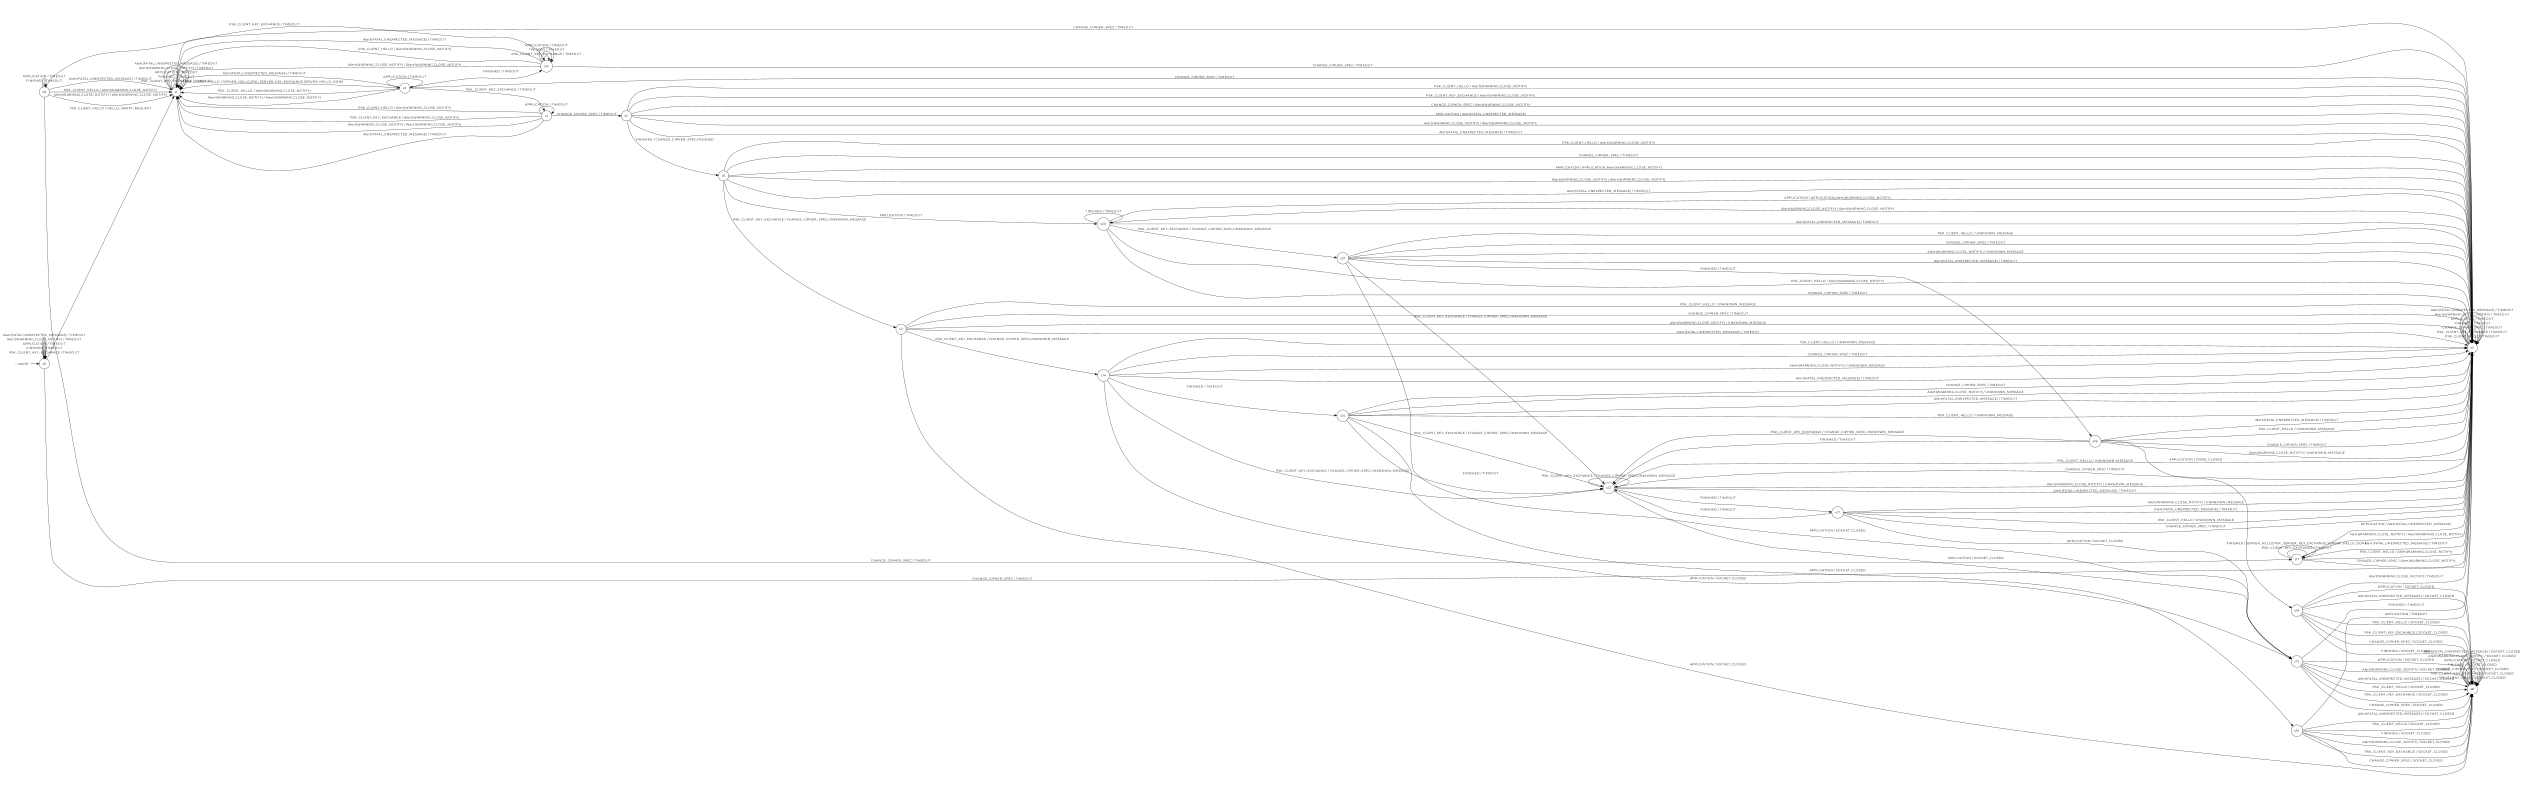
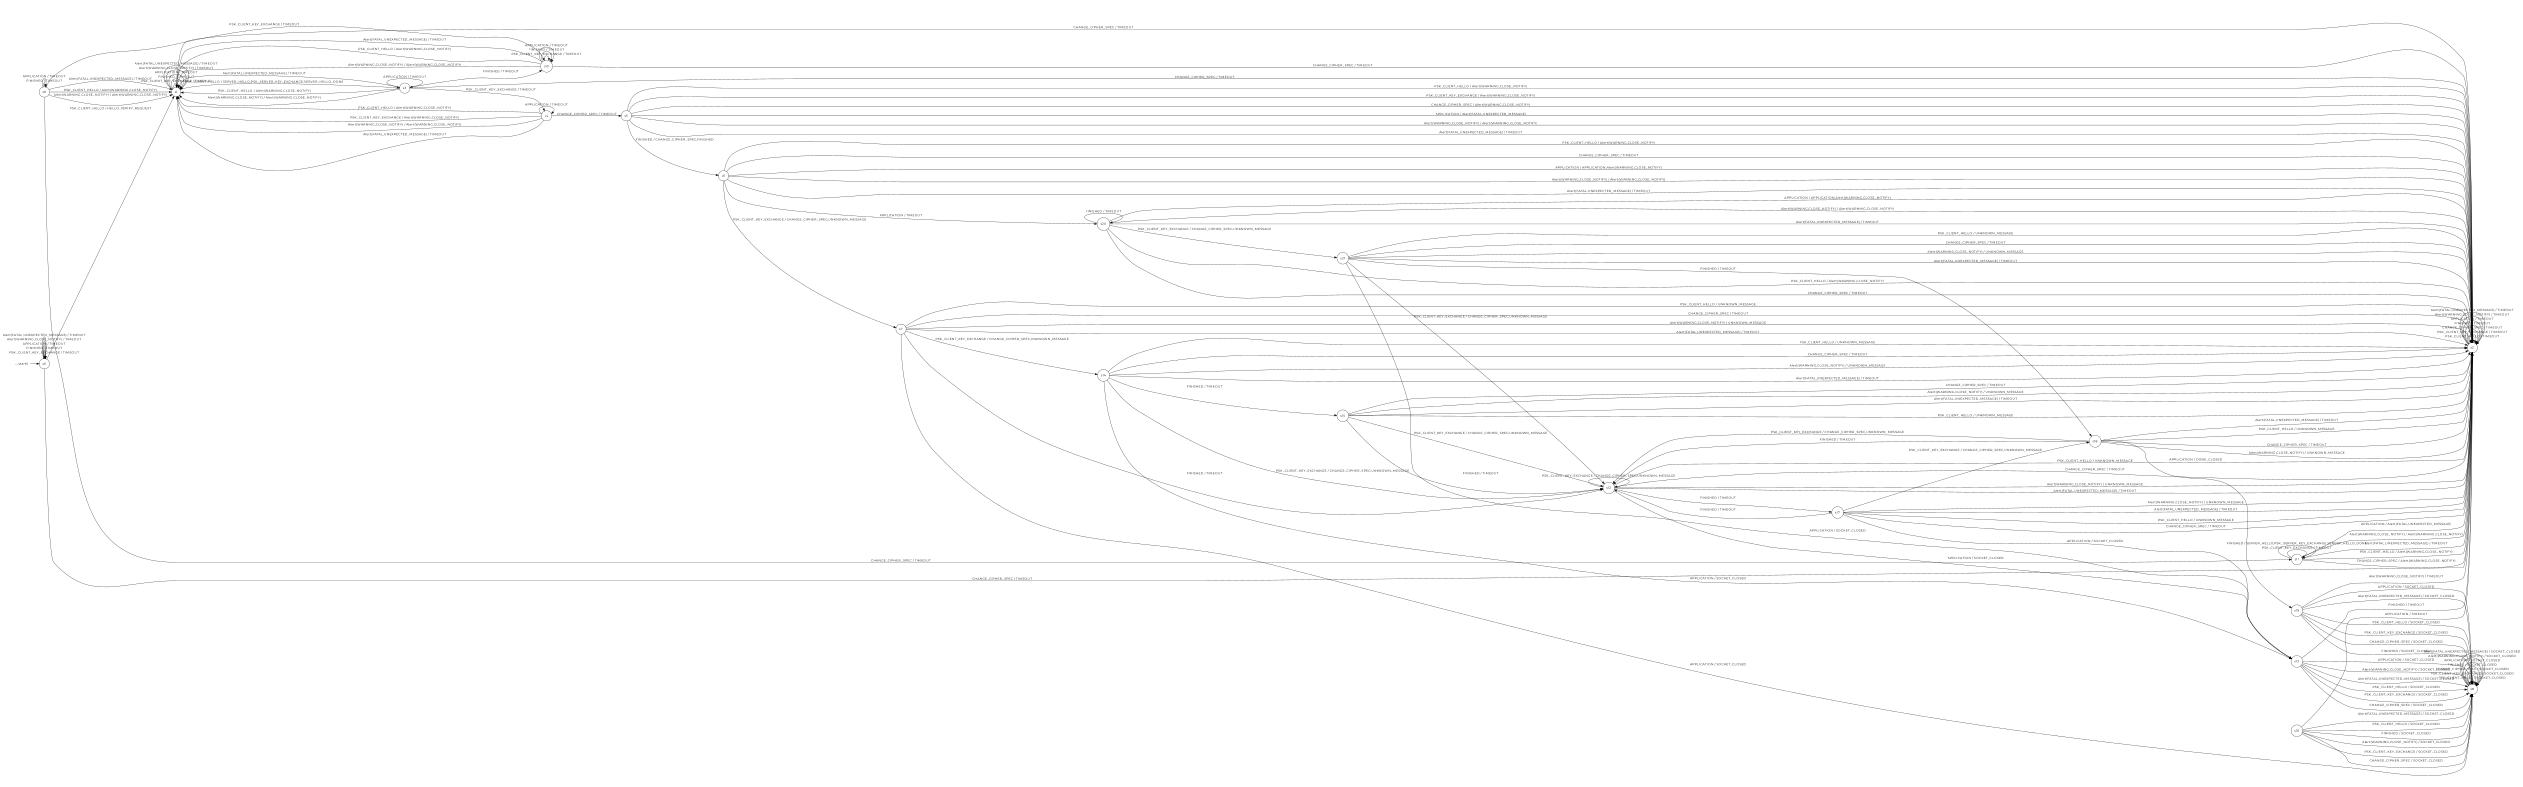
edge "s17" -> "s18": added, label "PSK_CLIENT_KEY_EXCHANGE / CHANGE_CIPHER_SPEC,UNKNOWN_MESSAGE"
edge "s7" -> "s12": added, label "FINISHED / TIMEOUT"
edge "s15" -> "s16": removed, label "APPLICATION / SOCKET_CLOSED"
